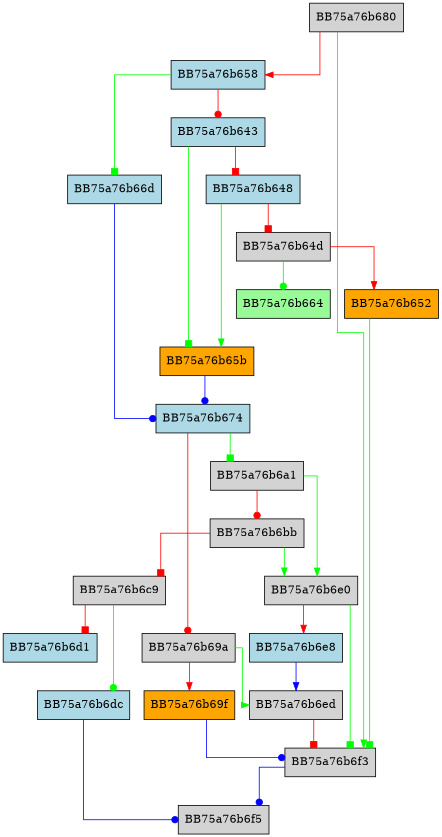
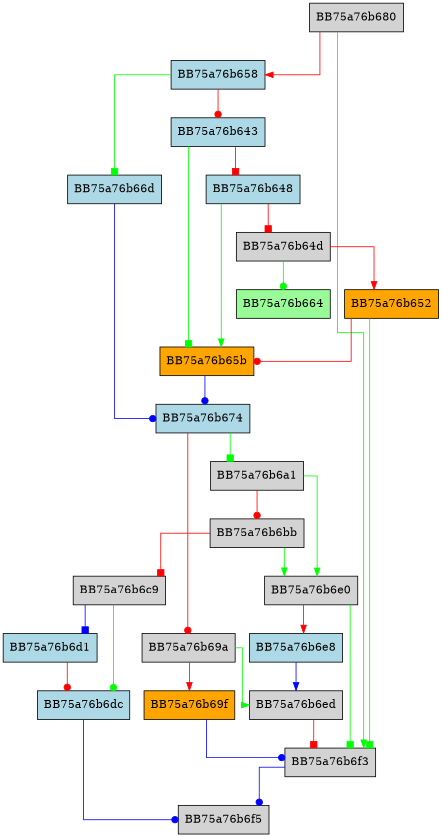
edge "BB75a76b652" -> "BB75a76b65b": added
edge "BB75a76b6c9" -> "BB75a76b6d1": color red -> blue
edge "BB75a76b6d1" -> "BB75a76b6dc": added
